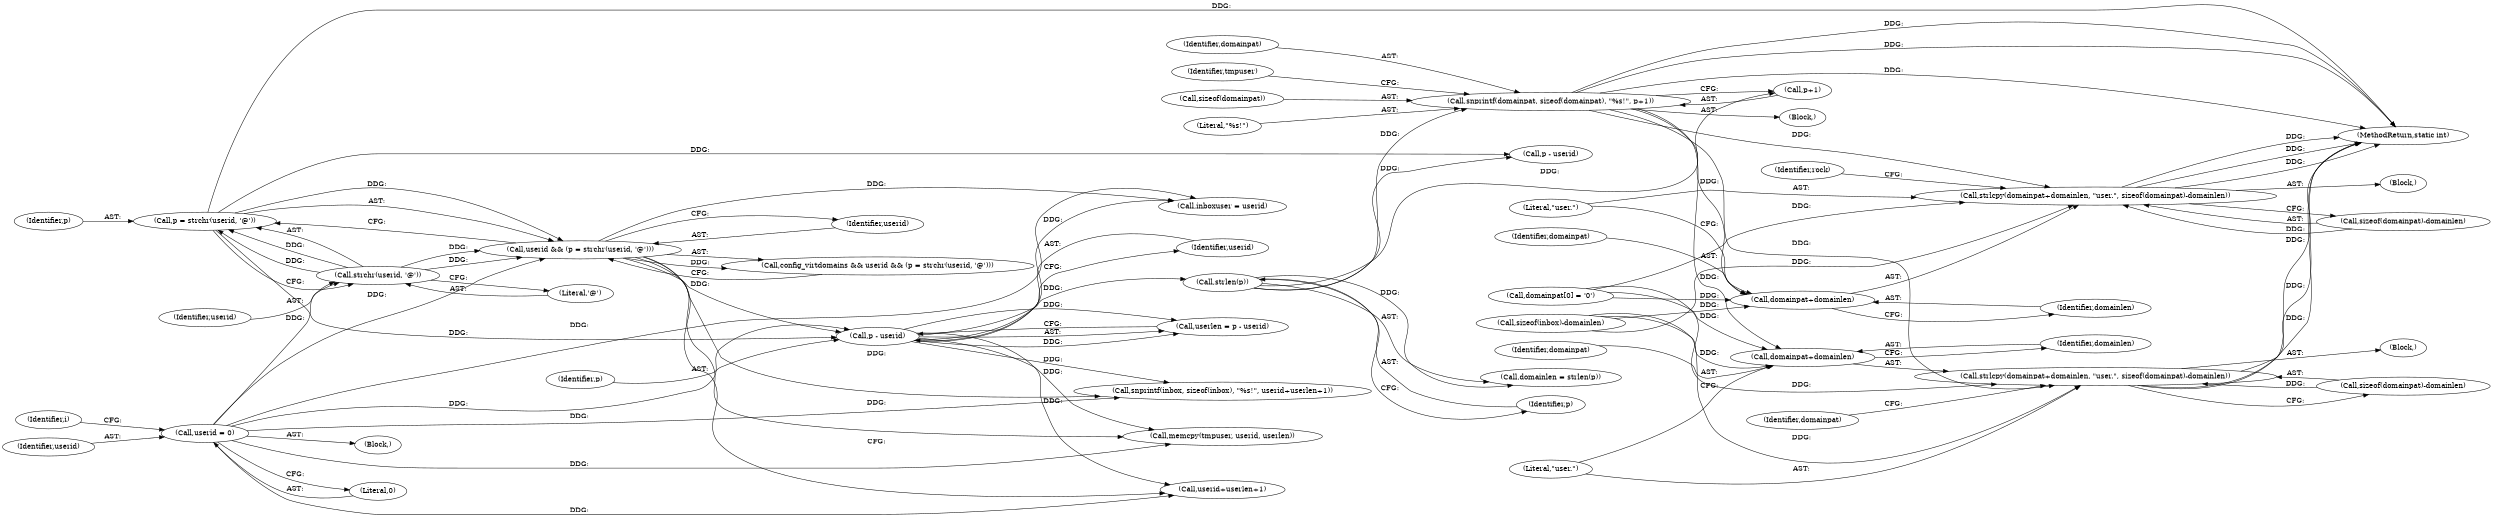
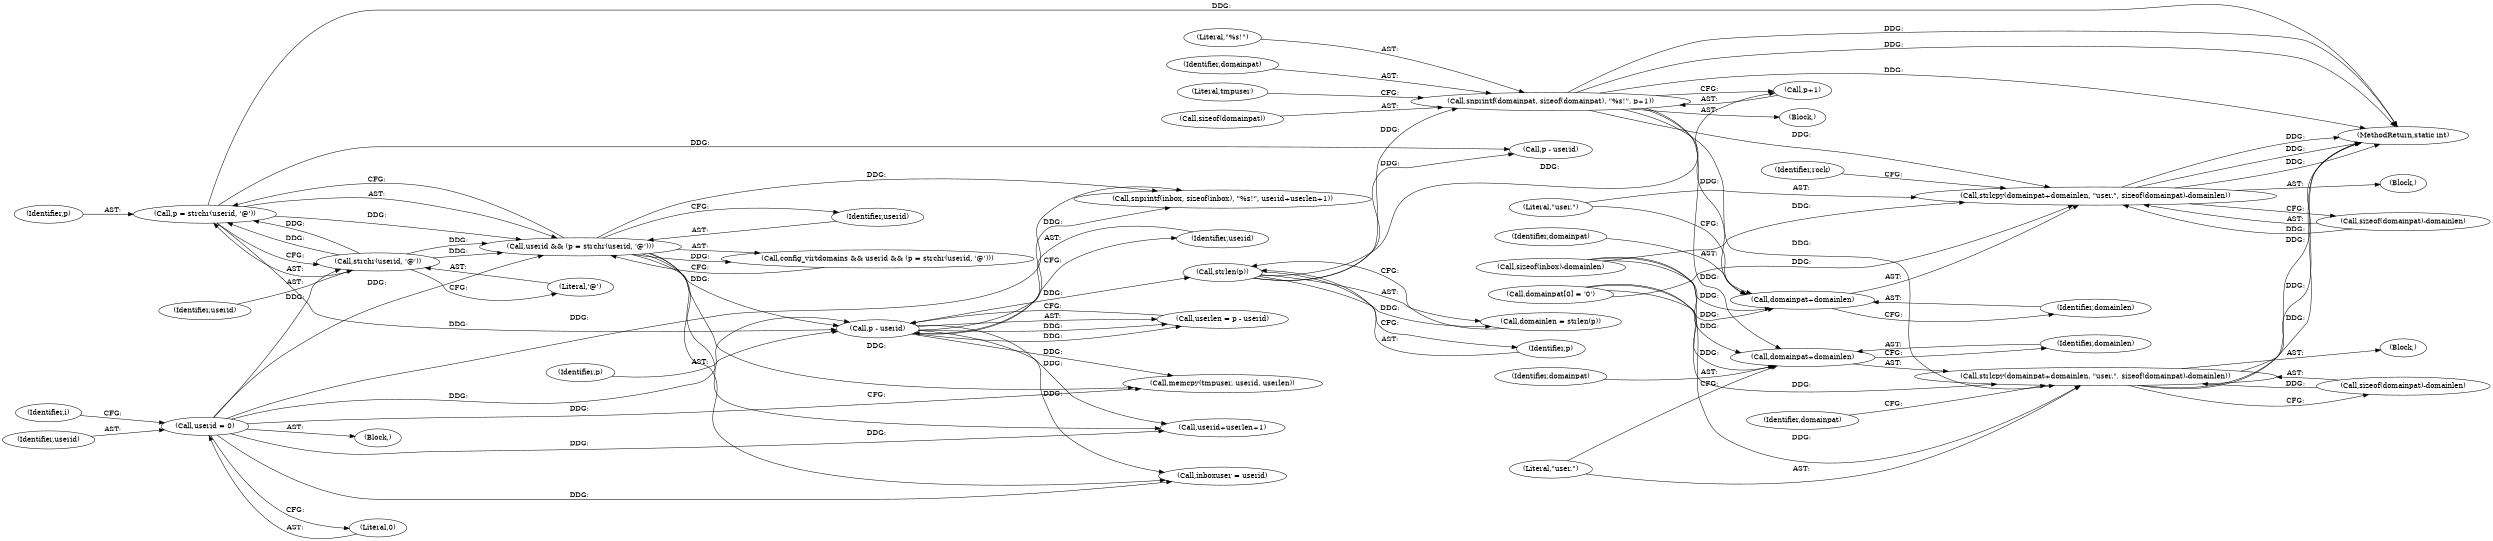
node "(Identifier,tmpuser)": label "(Identifier,tmpuser)" -> "(Literal,tmpuser)"
edge "(Call,domainlen = strlen(p))" -> "(Call,strlen(p))": added, label "CFG:"
